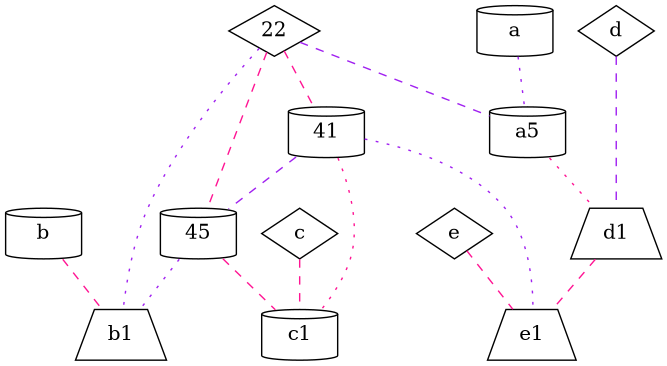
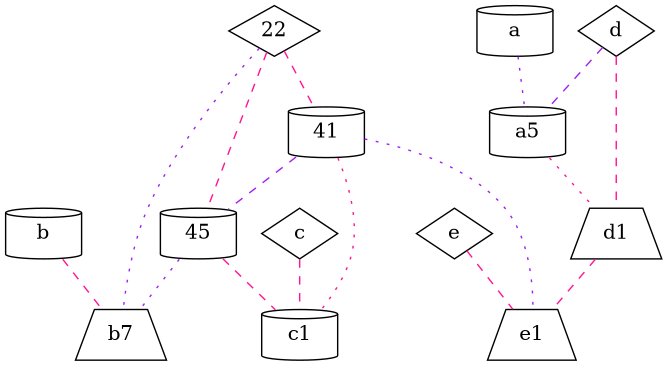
edge "22" -- "a5": now "d" -- "a5"
edge "d" -- "d1": color purple -> deeppink
node "b1": label "b1" -> "b7"
